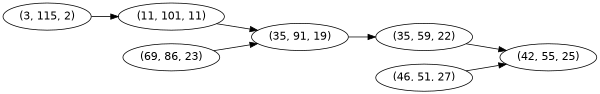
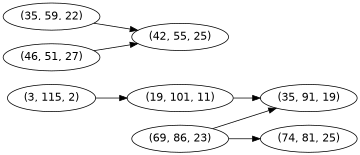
node "(11, 101, 11)": label "(11, 101, 11)" -> "(19, 101, 11)"
edge "(35, 91, 19)" -> "(35, 59, 22)": removed
node "(74, 81, 25)": added
